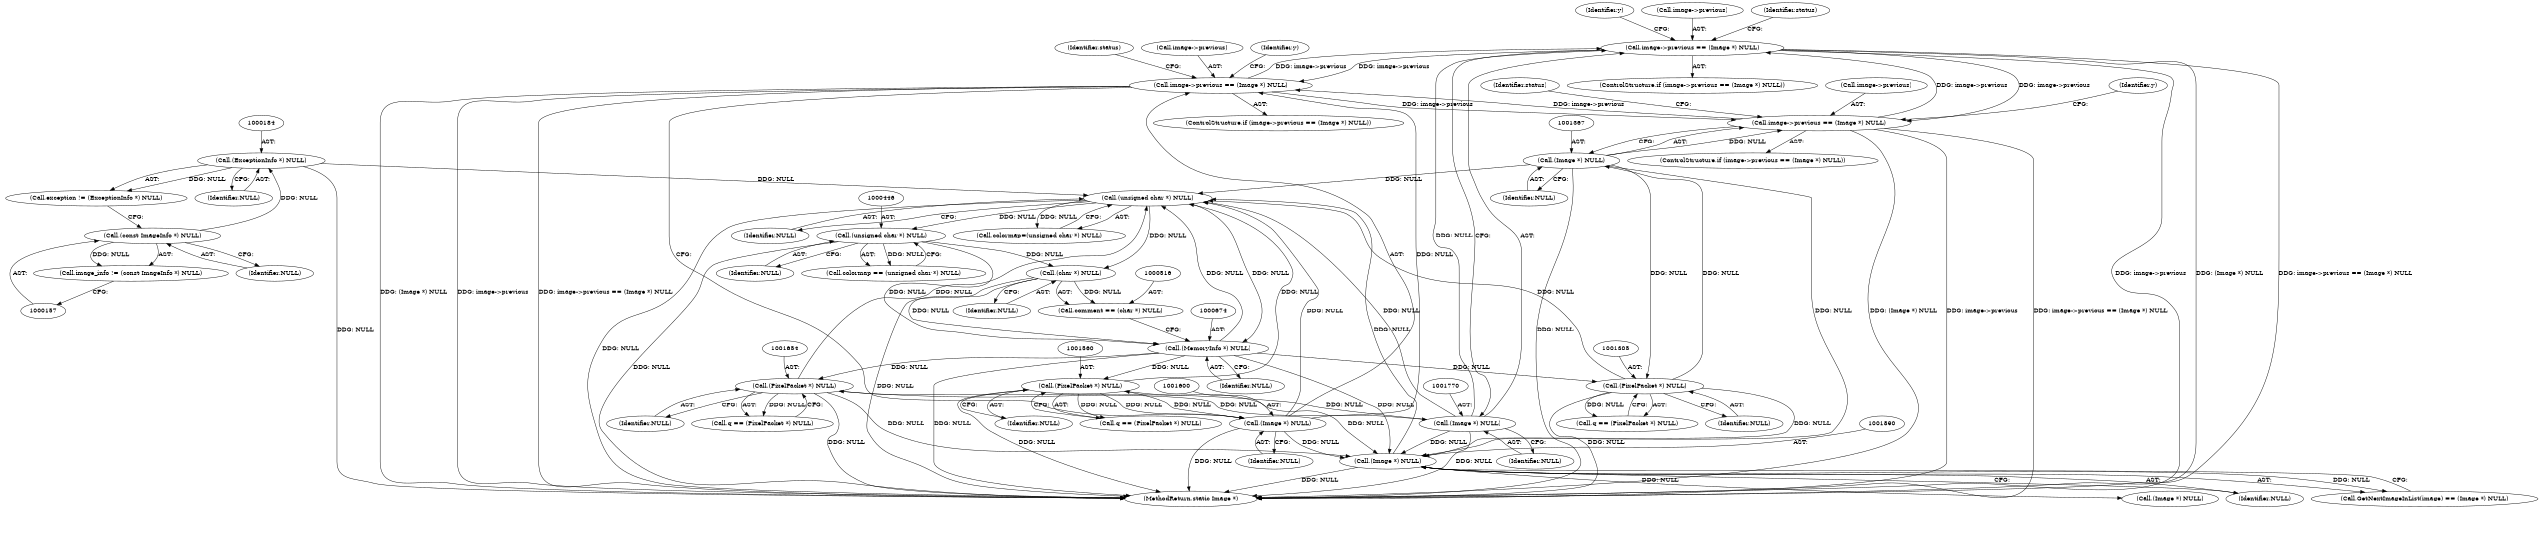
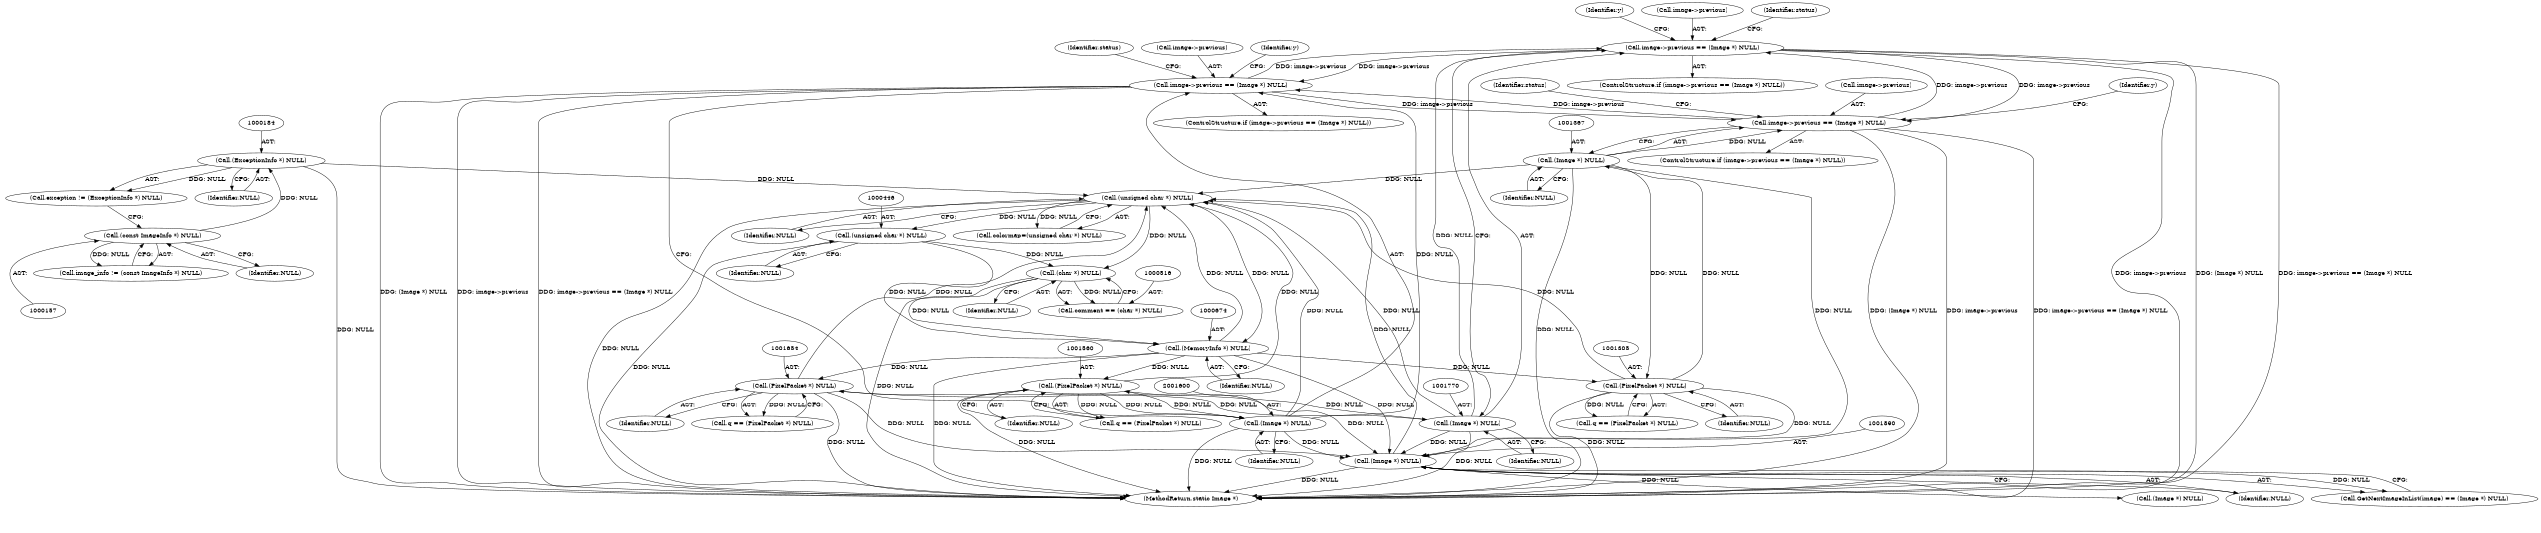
node "(Call,colormap == (unsigned char *) NULL)": removed
edge "(Call,image_info != (const ImageInfo *) NULL)" -> "1000157": now "(Call,image_info != (const ImageInfo *) NULL)" -> "(Call,(const ImageInfo *) NULL)"
edge "(Call,comment == (char *) NULL)" -> "(Call,(MemoryInfo *) NULL)": now "(Call,comment == (char *) NULL)" -> "(Call,(char *) NULL)"
node "1001600": label "1001600" -> "2001600"
